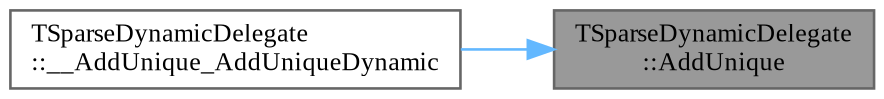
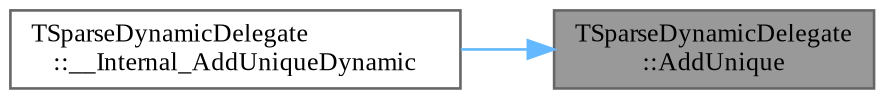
node "TSparseDynamicDelegate ::__AddUnique_AddUniqueDynamic": label "TSparseDynamicDelegate ::__AddUnique_AddUniqueDynamic" -> "TSparseDynamicDelegate ::__Internal_AddUniqueDynamic"
